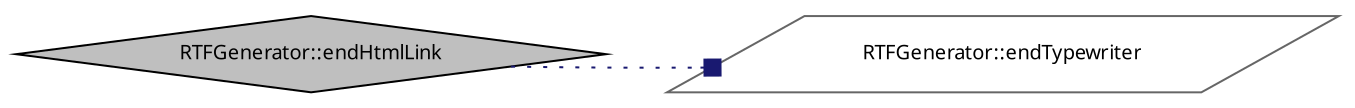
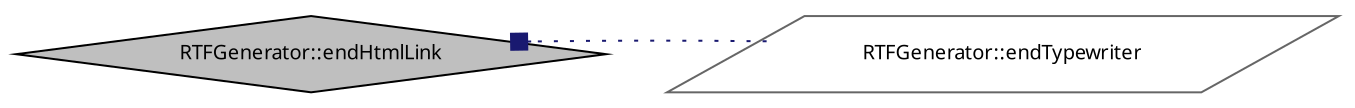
edge "RTFGenerator::endHtmlLink" -> "RTFGenerator::endTypewriter": reversed
